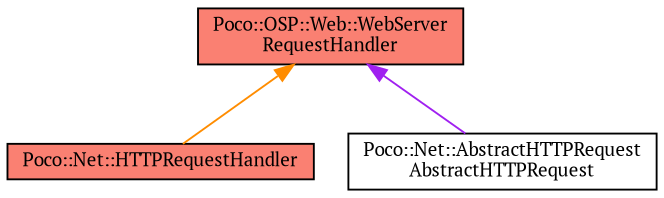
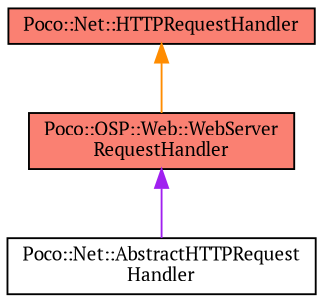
edge "Poco::Net::HTTPRequestHandler" -> "Poco::OSP::Web::WebServer RequestHandler": reversed
node "Poco::Net::AbstractHTTPRequest AbstractHTTPRequest": label "Poco::Net::AbstractHTTPRequest AbstractHTTPRequest" -> "Poco::Net::AbstractHTTPRequest Handler"
